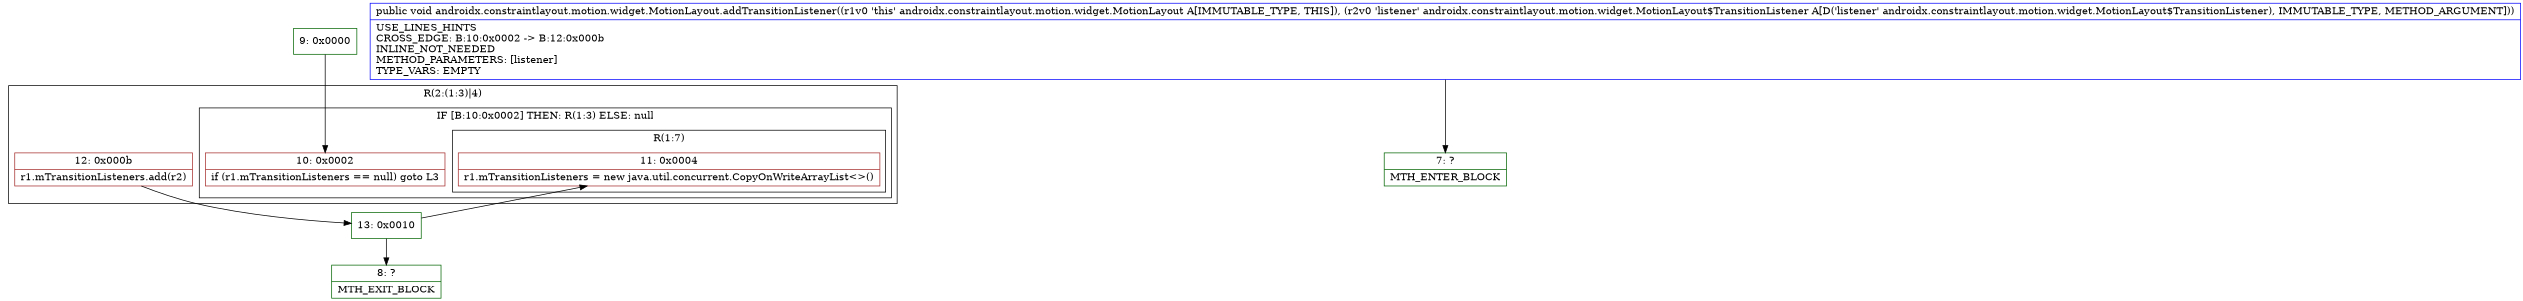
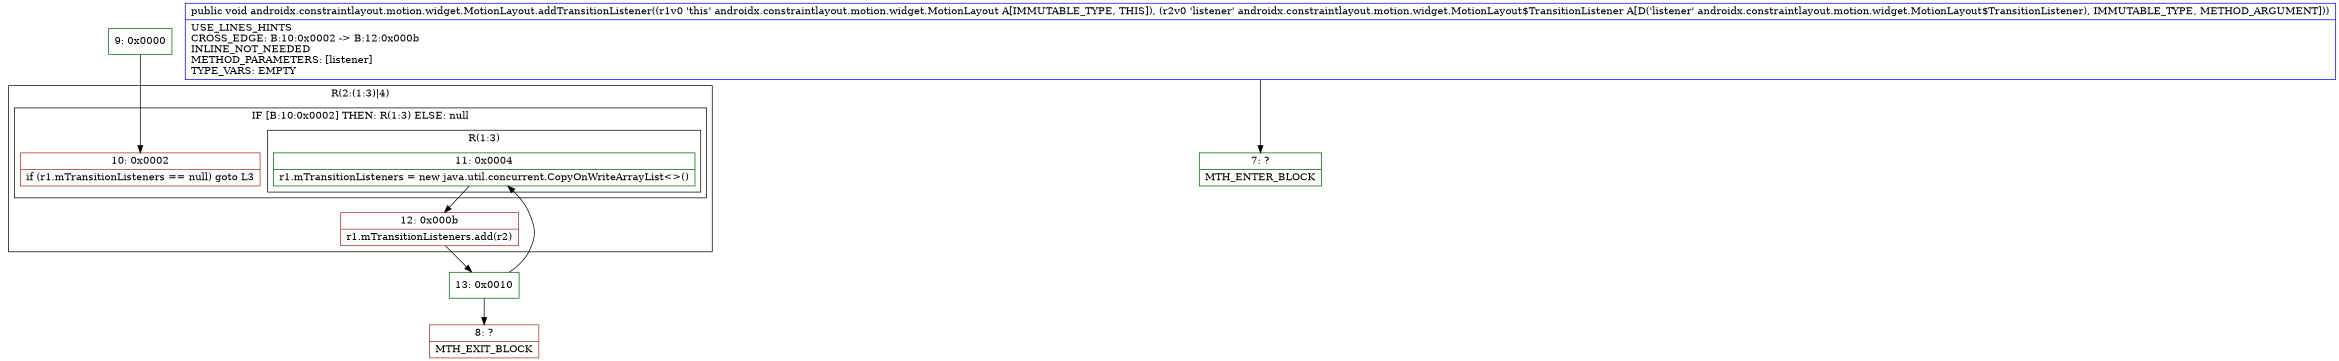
cluster "R(1:7)": label "R(1:7)" -> "R(1:3)"
node "11: 0x0004": color brown -> darkgreen
edge "11: 0x0004" -> "12: 0x000b": added
node "8: ?": color darkgreen -> brown
